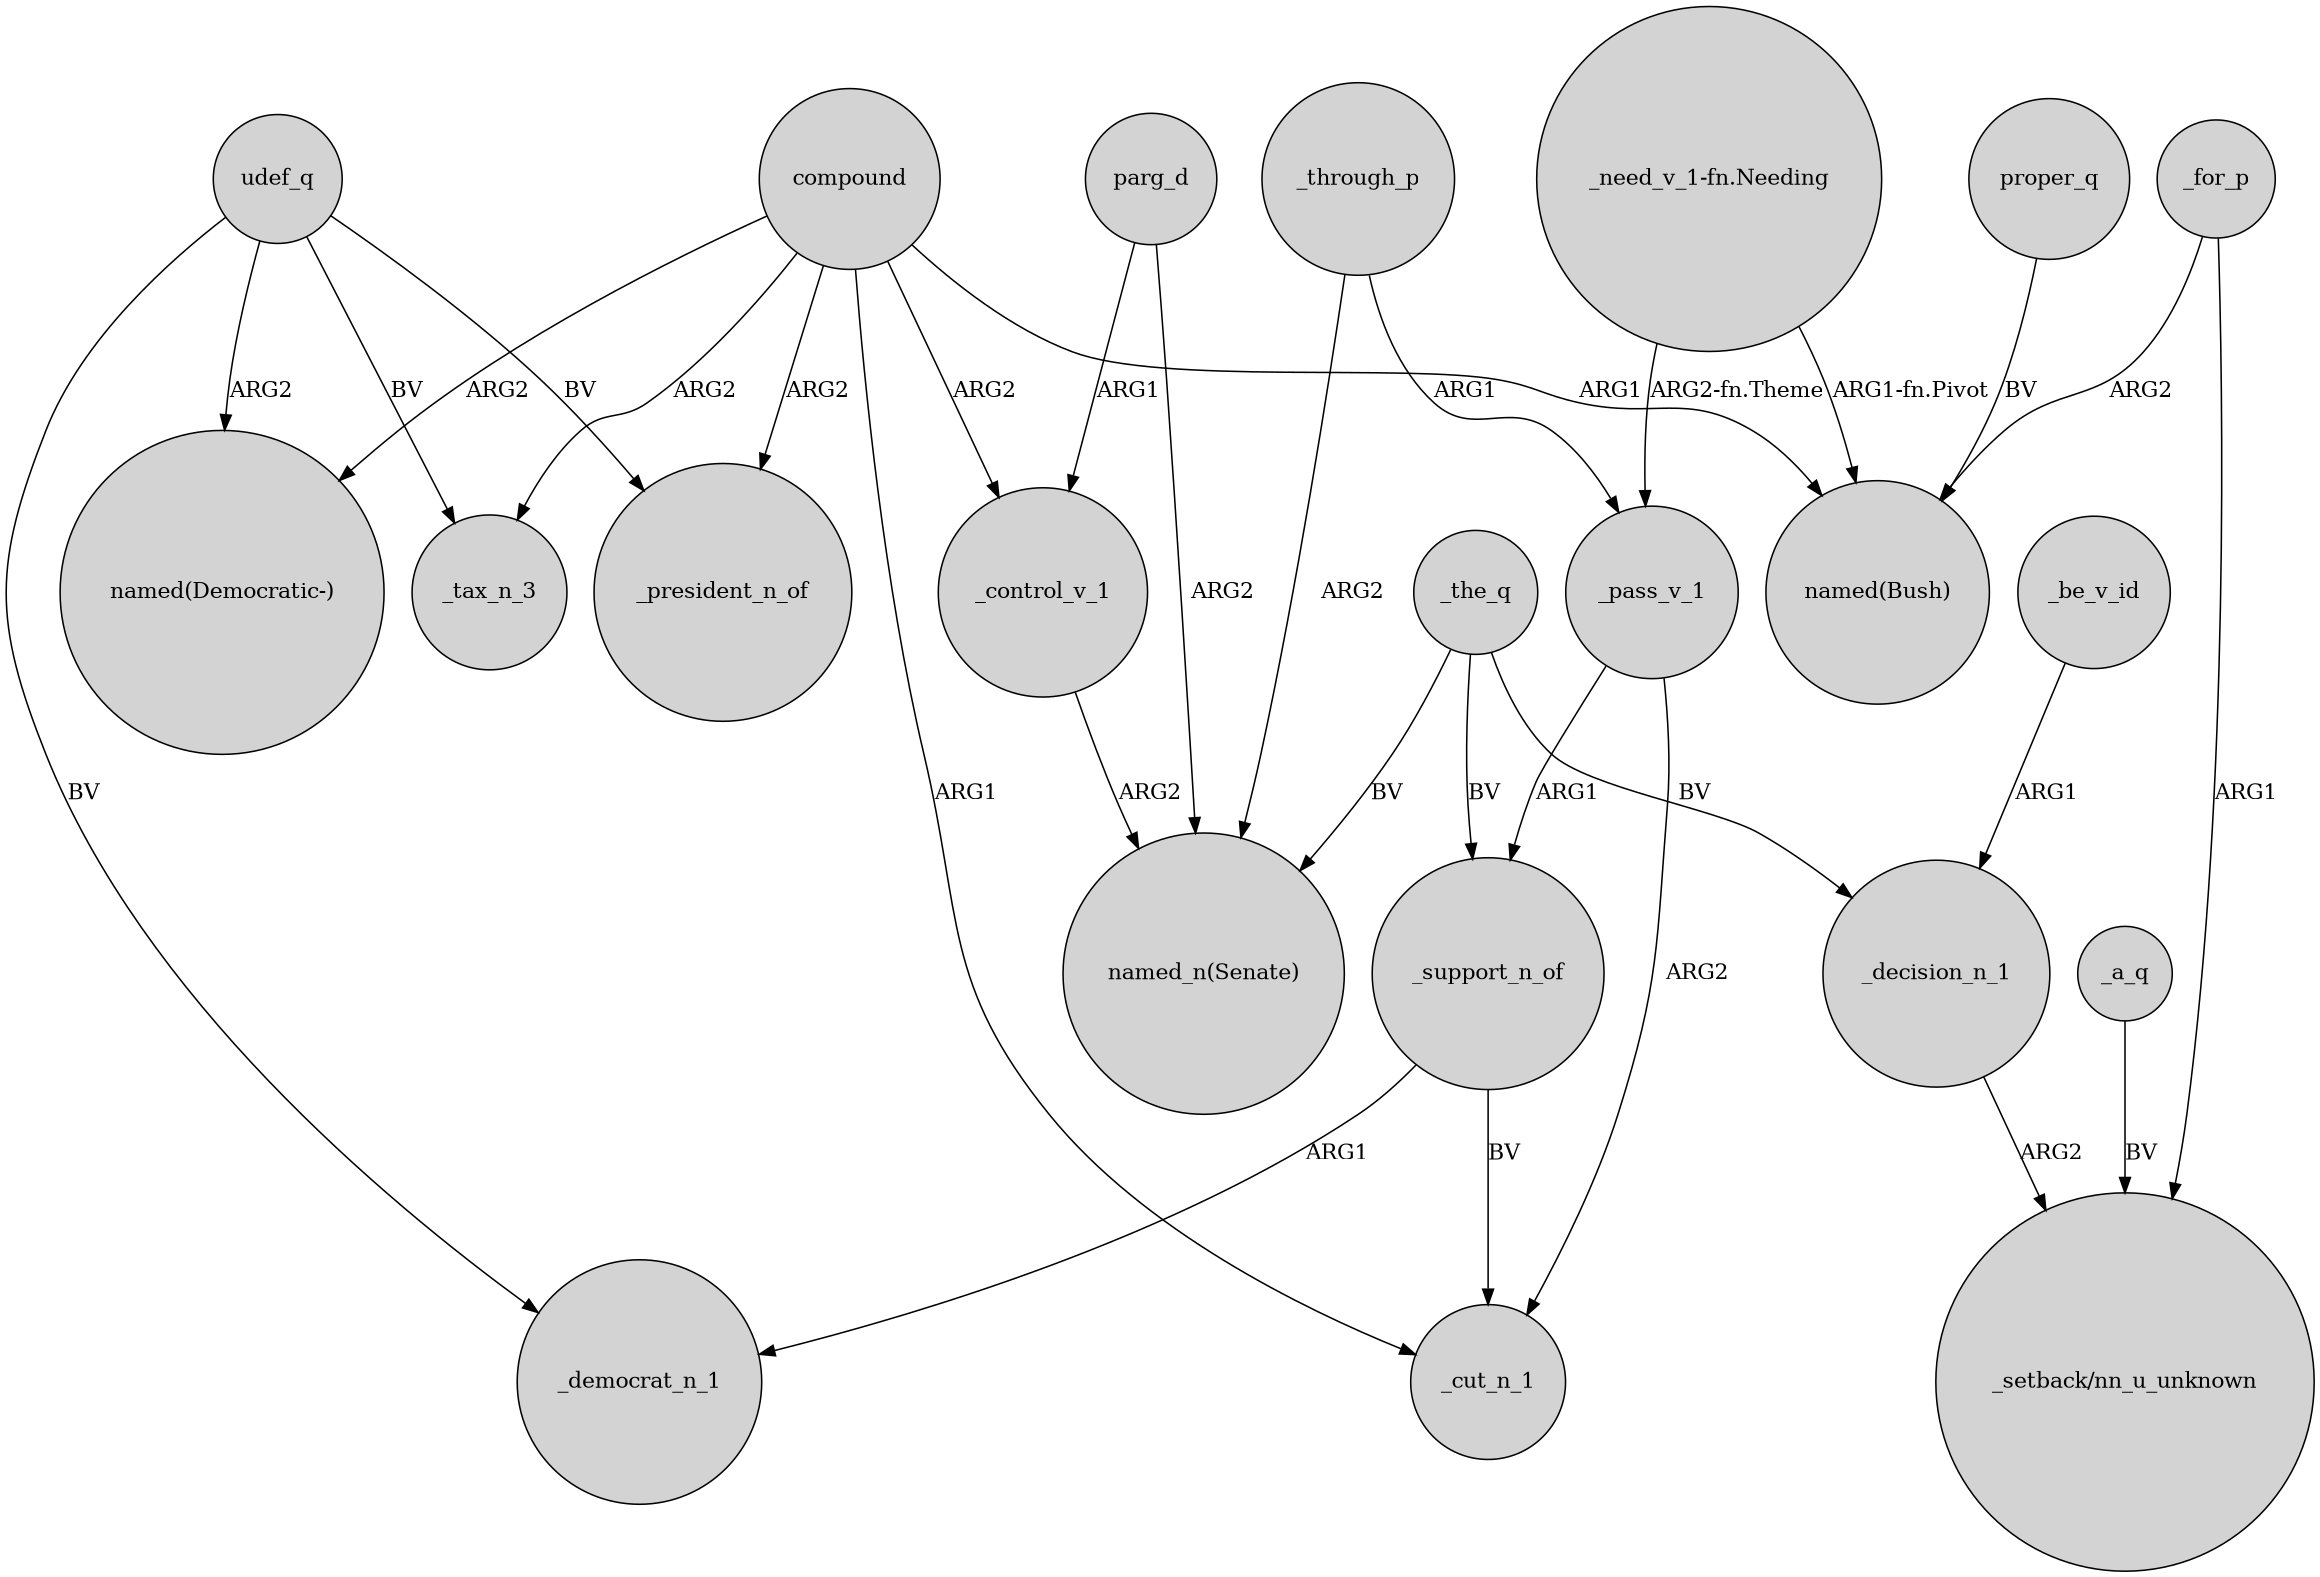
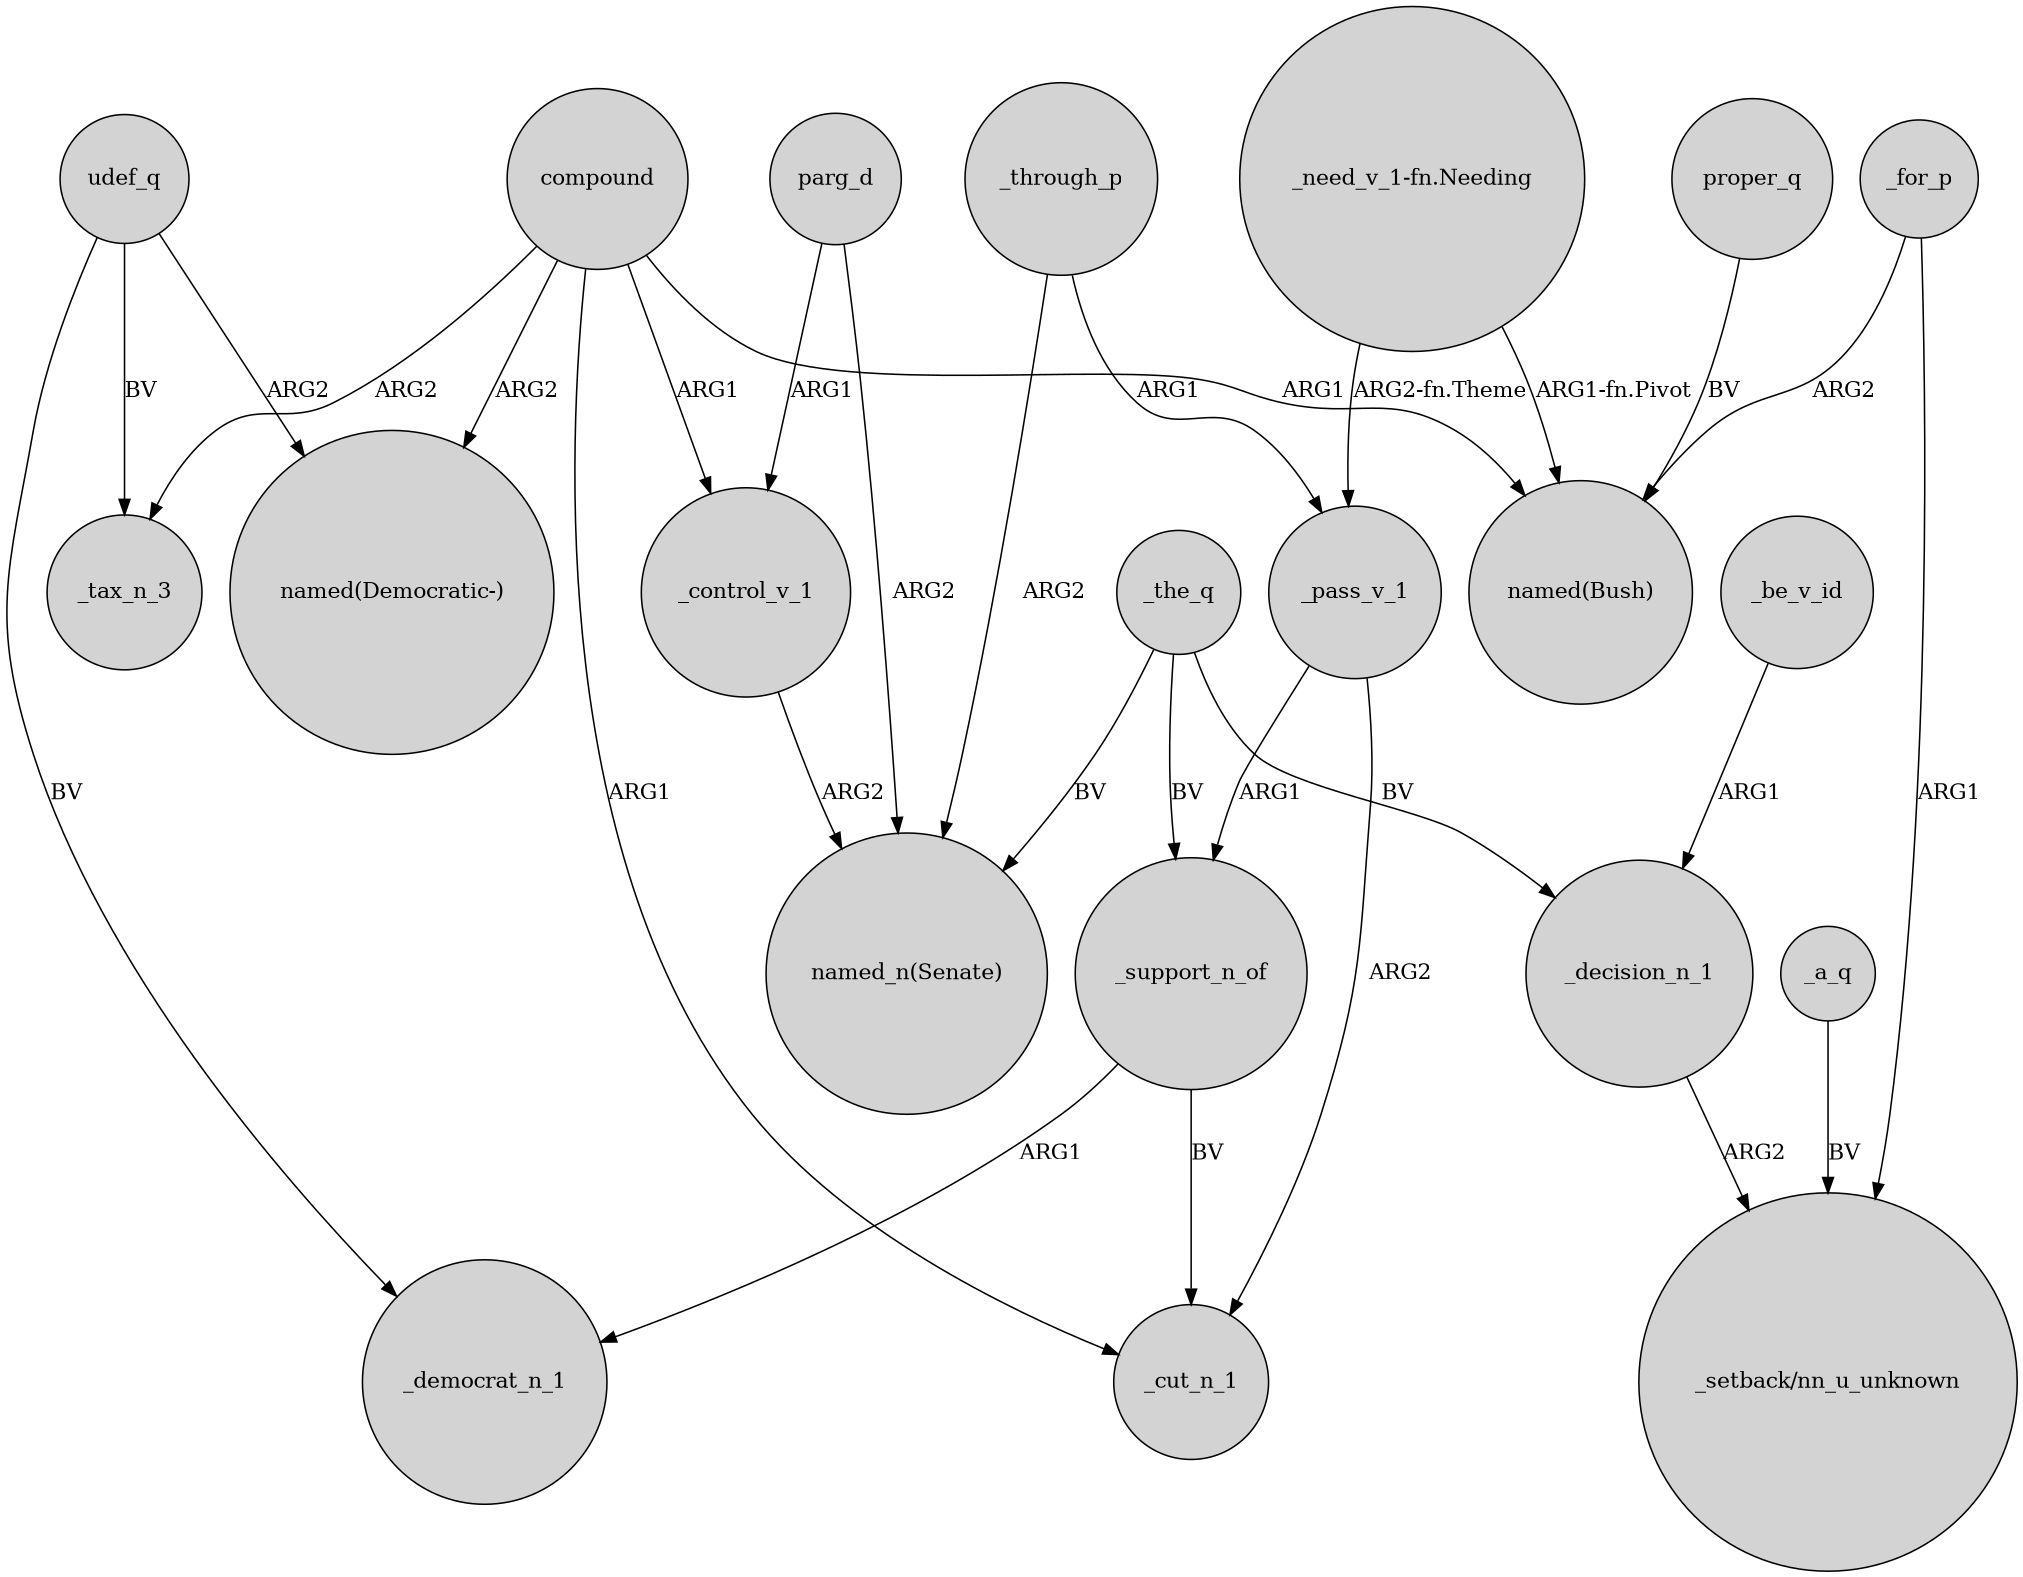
edge "compound" -> "_control_v_1": label "ARG2" -> "ARG1"
node "_president_n_of": removed
